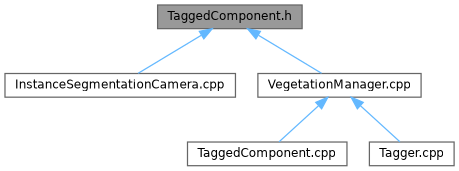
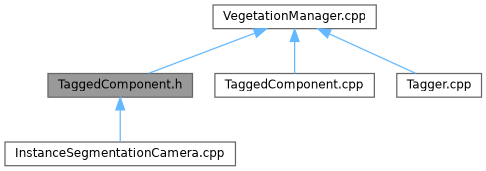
edge "VegetationManager.cpp" -> "TaggedComponent.h": reversed
